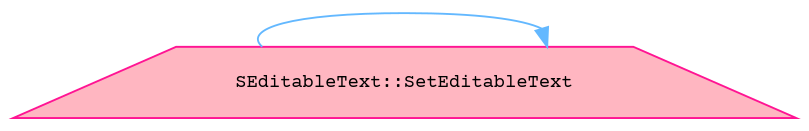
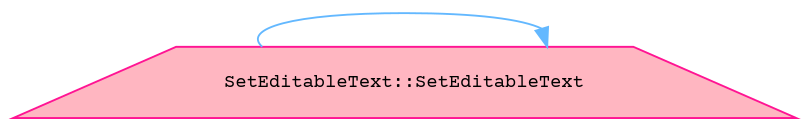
node "SEditableText::SetEditableText": label "SEditableText::SetEditableText" -> "SetEditableText::SetEditableText"
